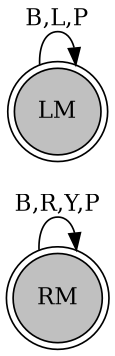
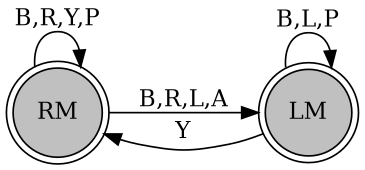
edge "RM" -> "LM": added, label "B,R,L,A"
edge "LM" -> "RM": added, label "Y"
